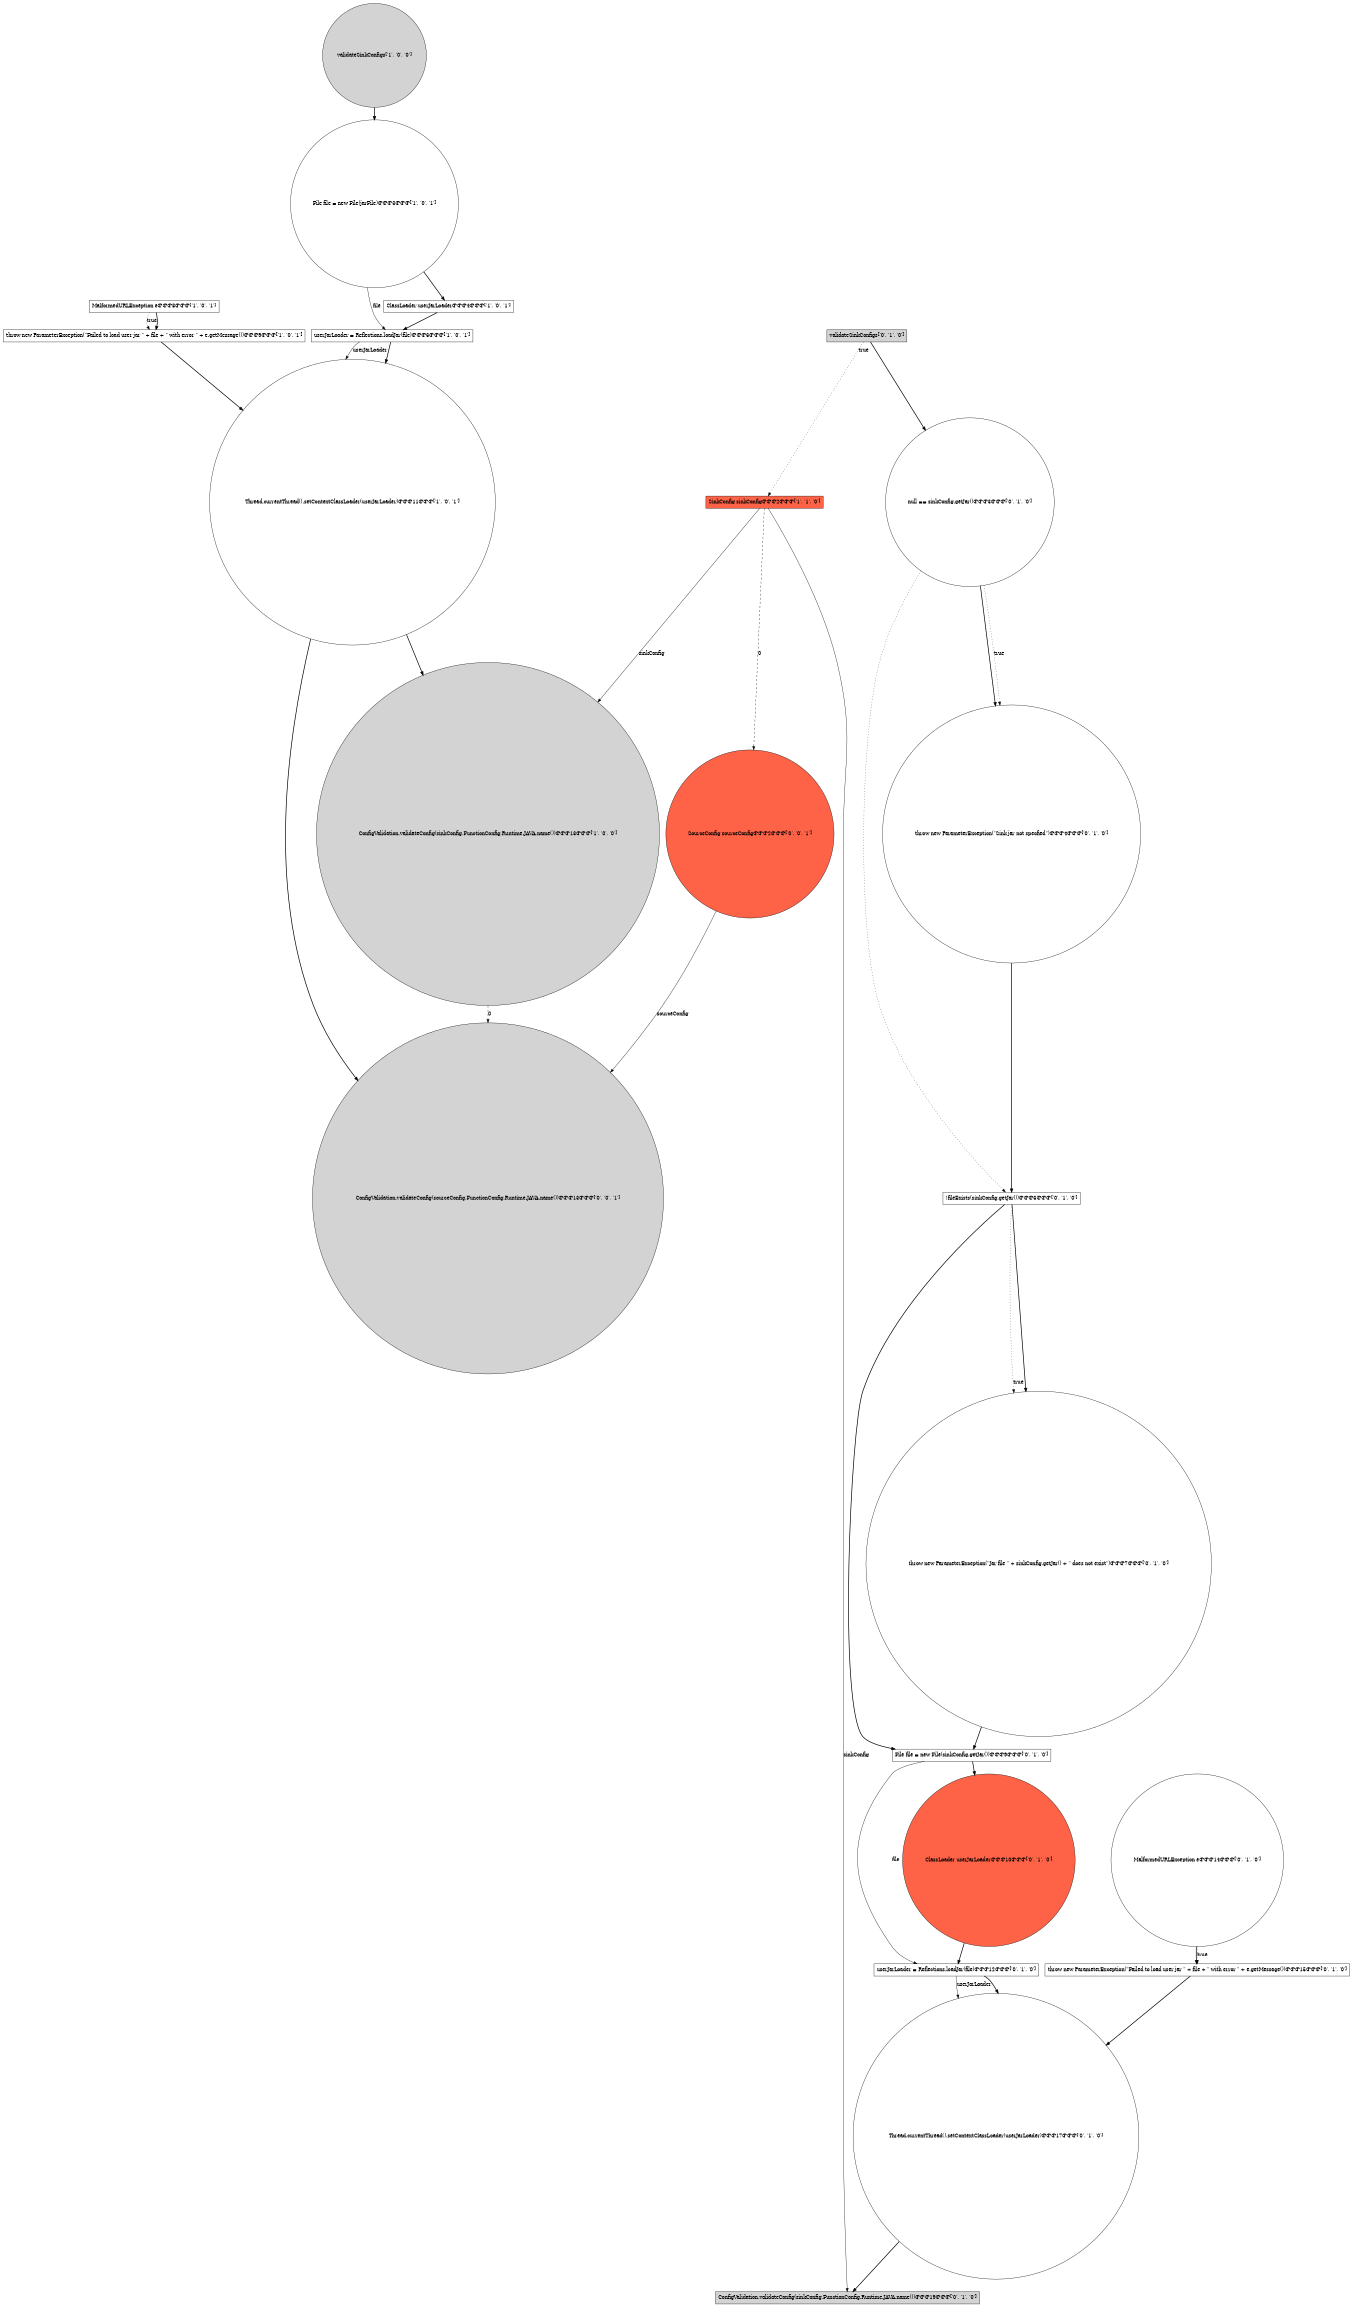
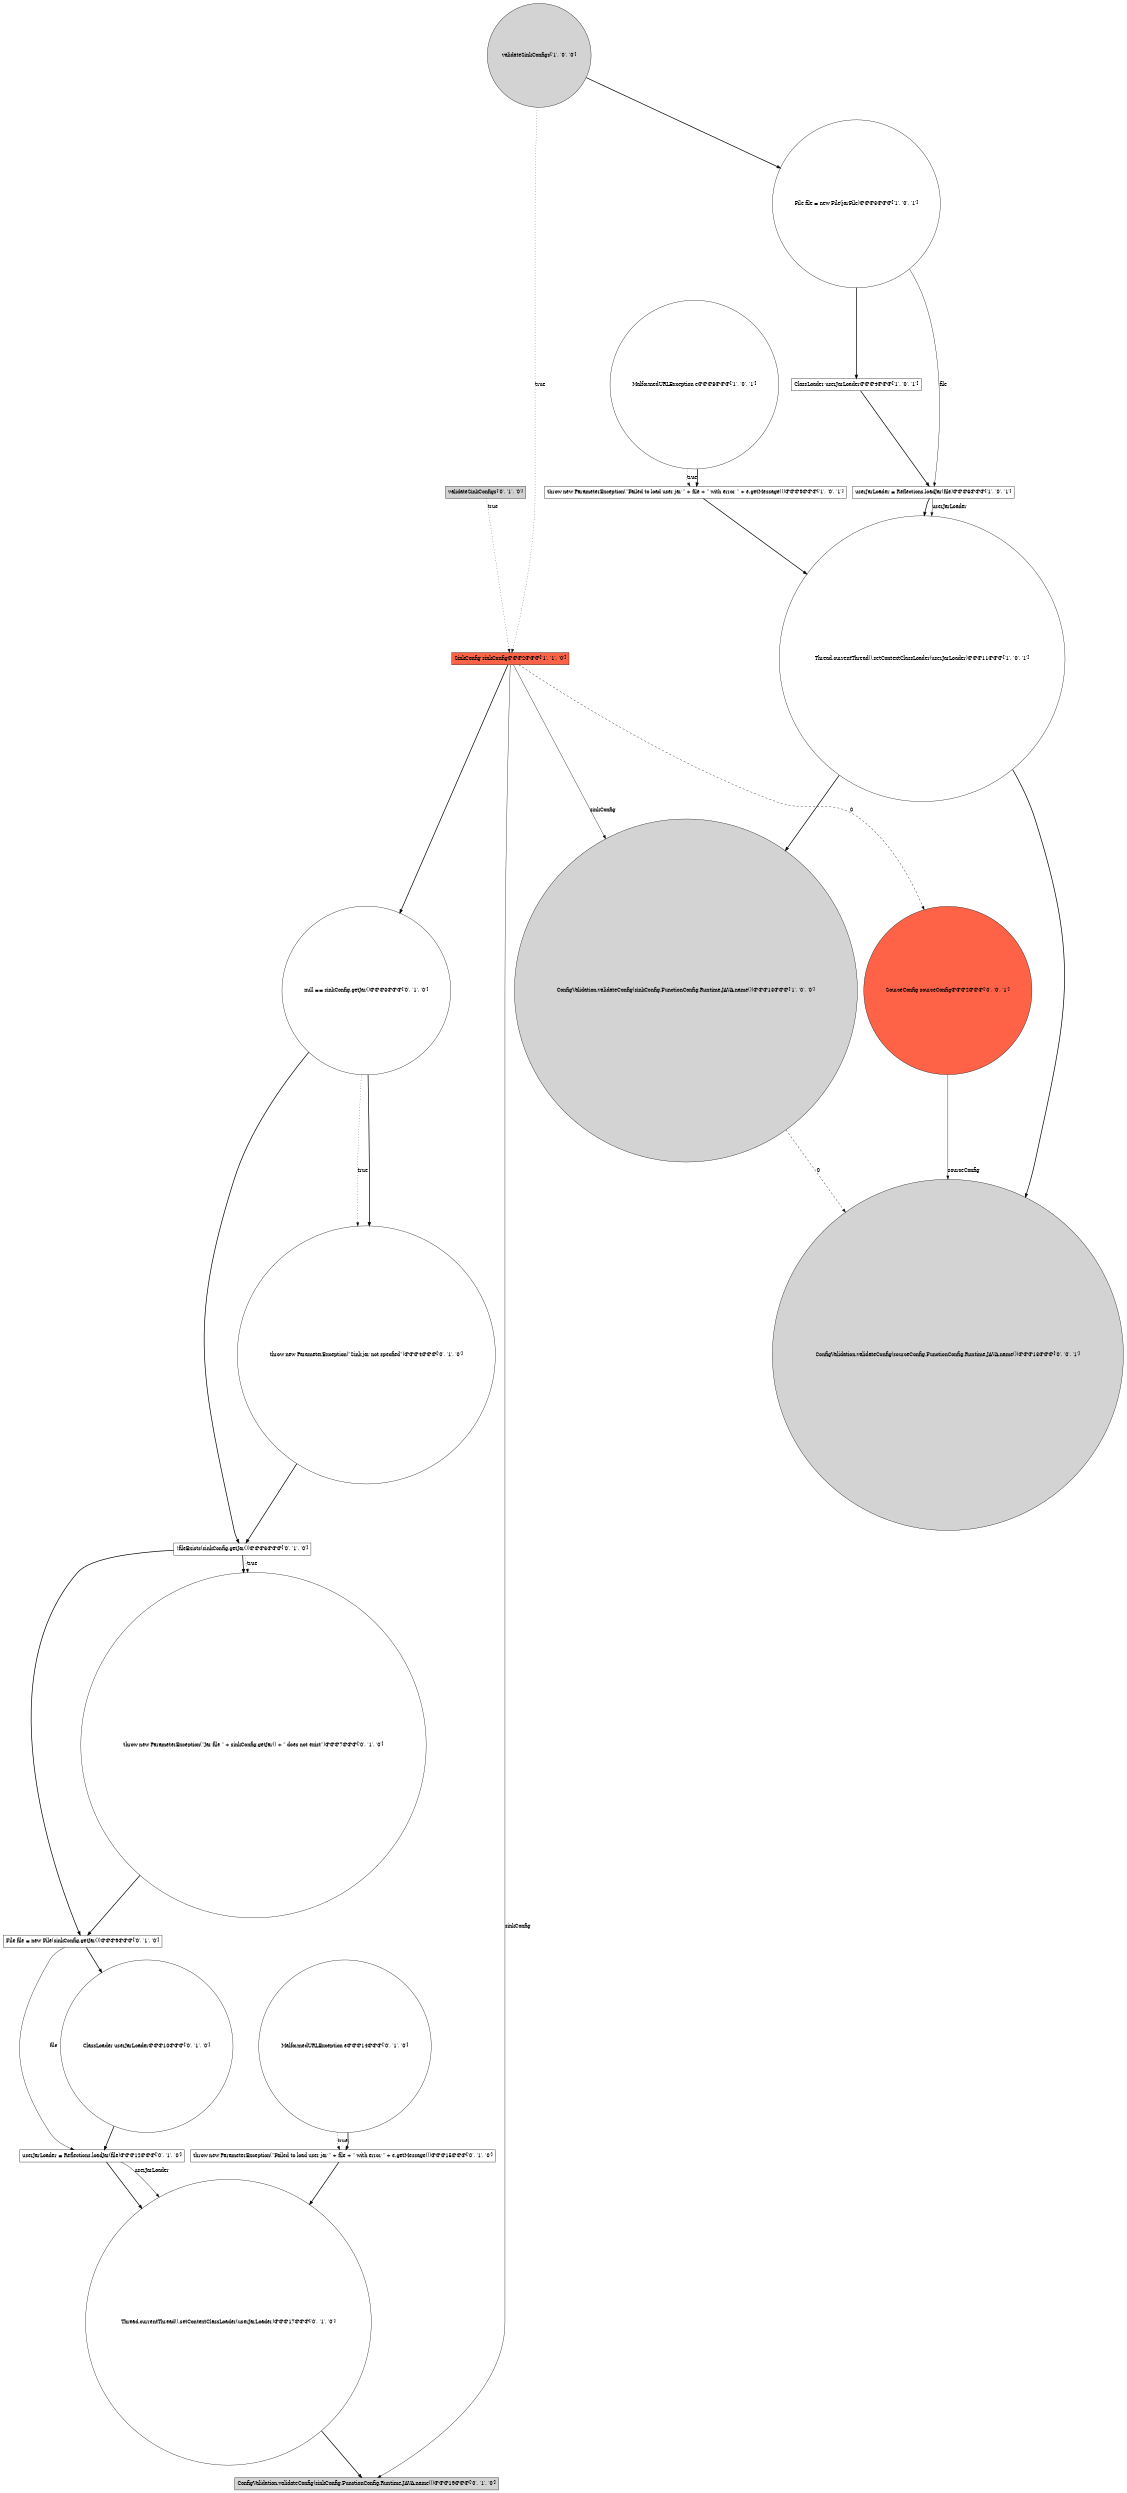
node "MalformedURLException e@@@8@@@['1', '0', '1']": shape box -> circle
edge "validateSinkConfigs['1', '0', '0']" -> "SinkConfig sinkConfig@@@2@@@['1', '1', '0']": added, label "true"
edge "validateSinkConfigs['0', '1', '0']" -> "null == sinkConfig.getJar()@@@3@@@['0', '1', '0']": now "SinkConfig sinkConfig@@@2@@@['1', '1', '0']" -> "null == sinkConfig.getJar()@@@3@@@['0', '1', '0']"
edge "null == sinkConfig.getJar()@@@3@@@['0', '1', '0']" -> "!fileExists(sinkConfig.getJar())@@@6@@@['0', '1', '0']": style dotted -> bold
node "ClassLoader userJarLoader@@@10@@@['0', '1', '0']": fillcolor tomato -> white
